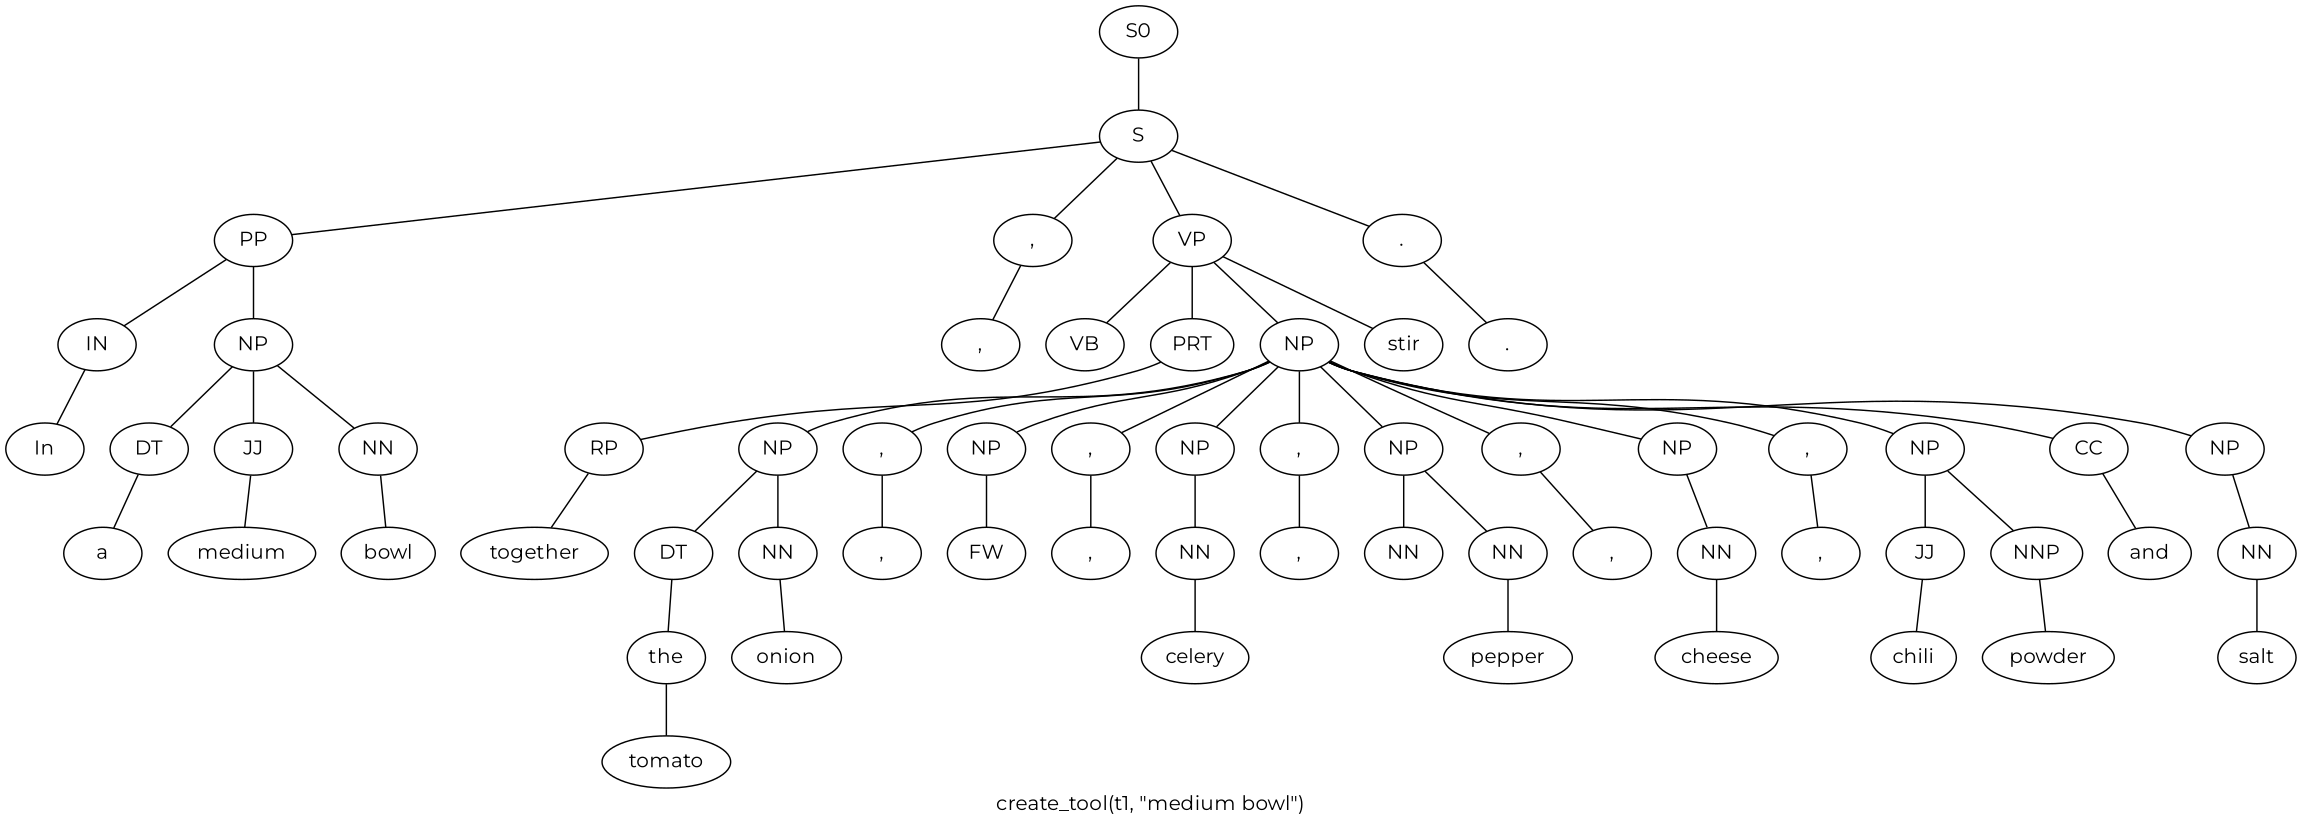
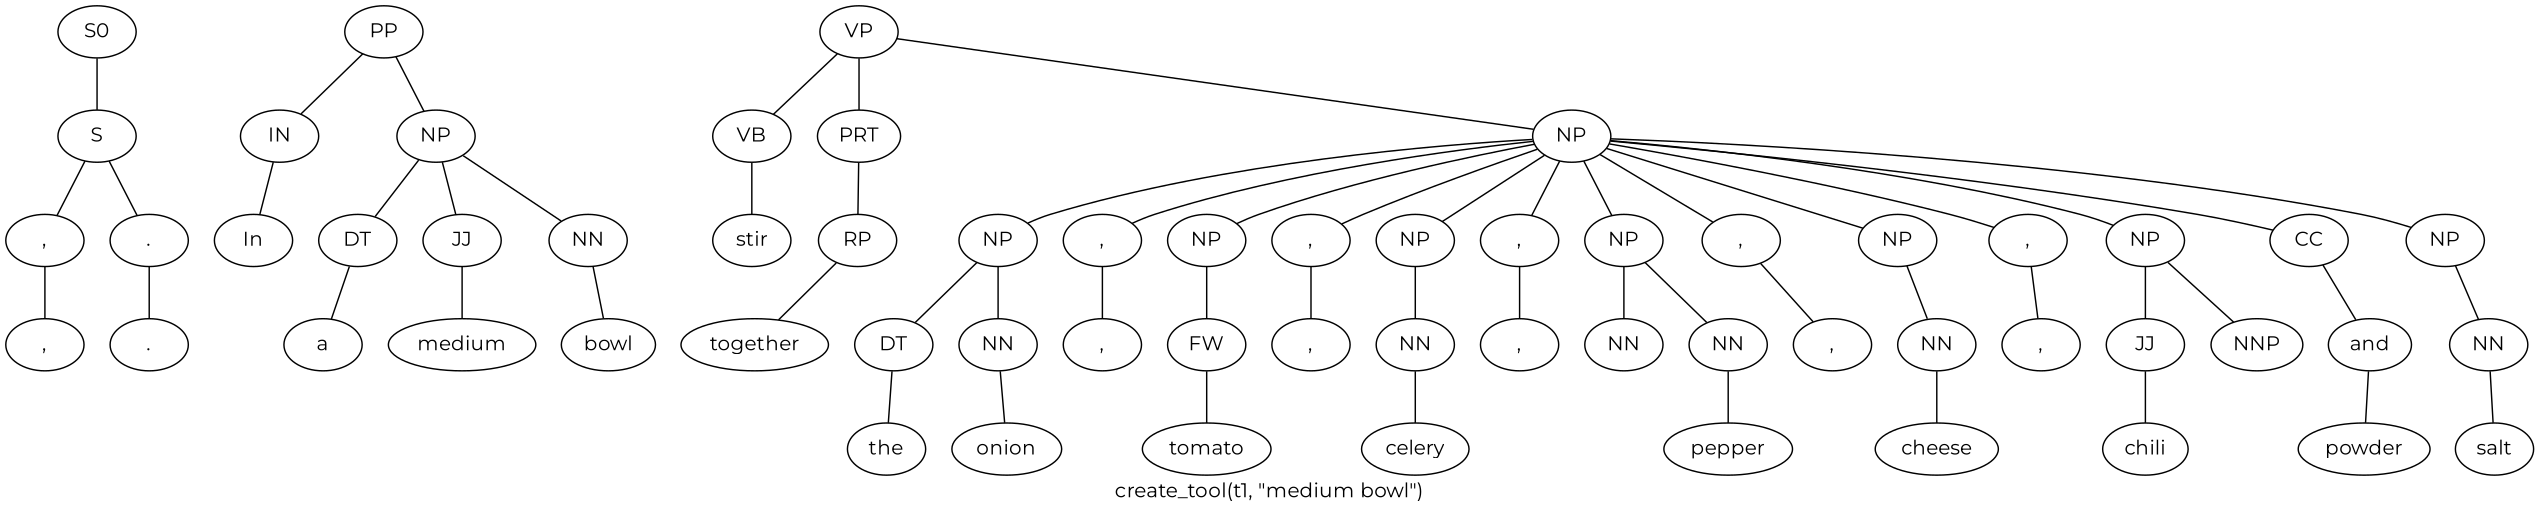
edge "S" -- "PP": removed
edge "S" -- "VP": removed
edge "VP" -- "stir": now "VB" -- "stir"
edge "NNP" -- "powder": now "and" -- "powder"
edge "the" -- "tomato": now "FW" -- "tomato"
